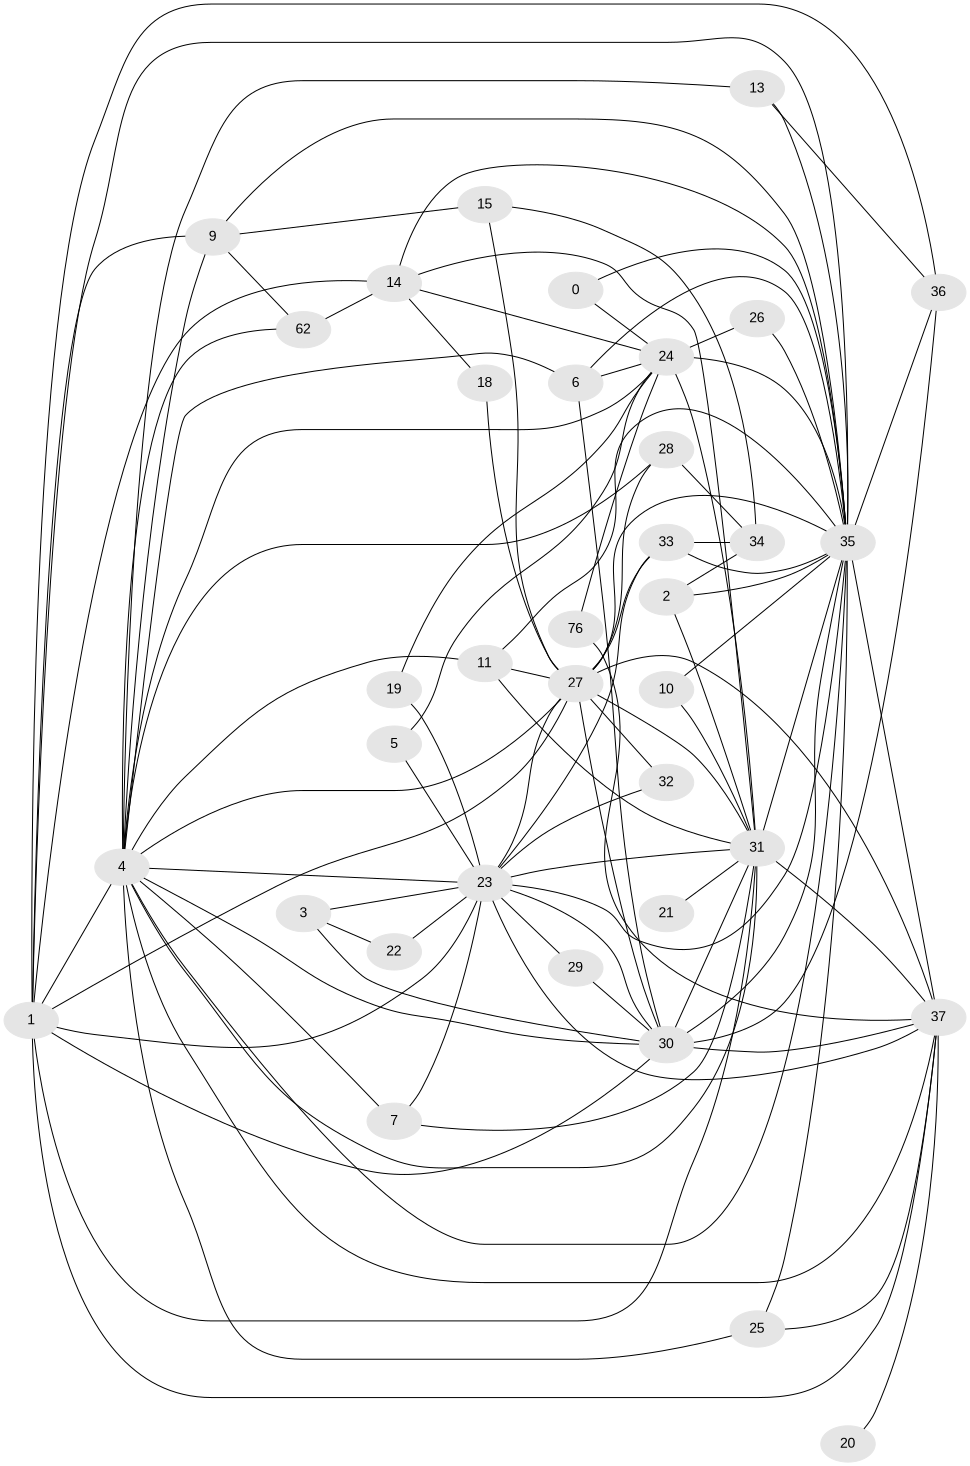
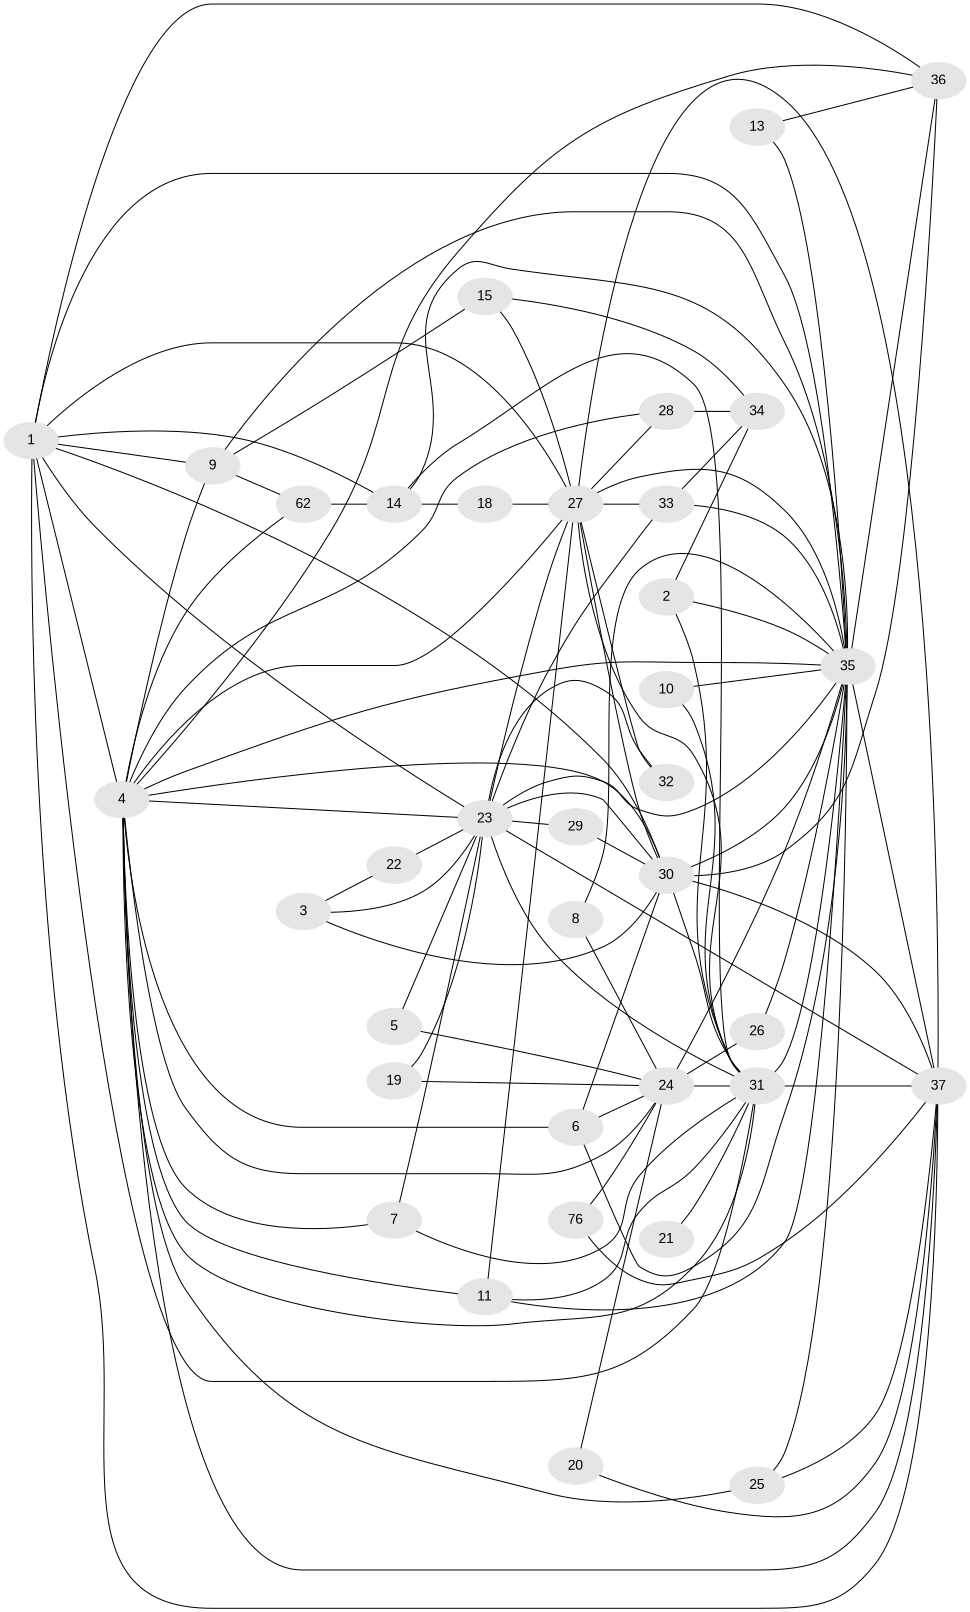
edge "13" -- "4": now "36" -- "4"
node "0": label "0" -> "8"
edge "14" -- "24": now "20" -- "24"
